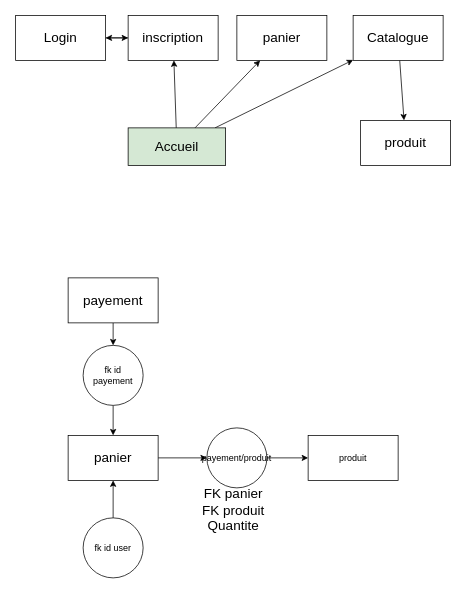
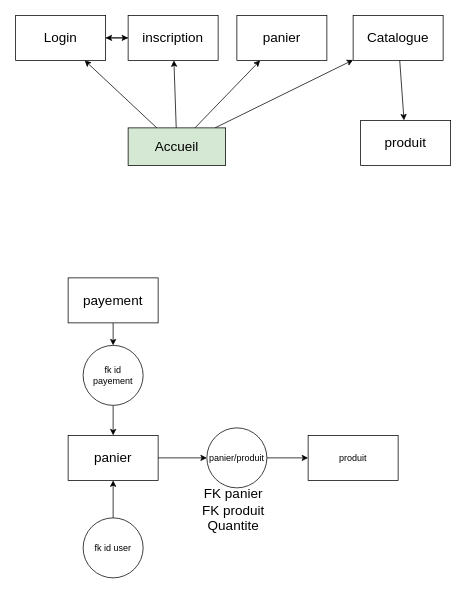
edge "Accueil" -> "Login": added
node "payement/produit": label "payement/produit" -> "panier/produit"
